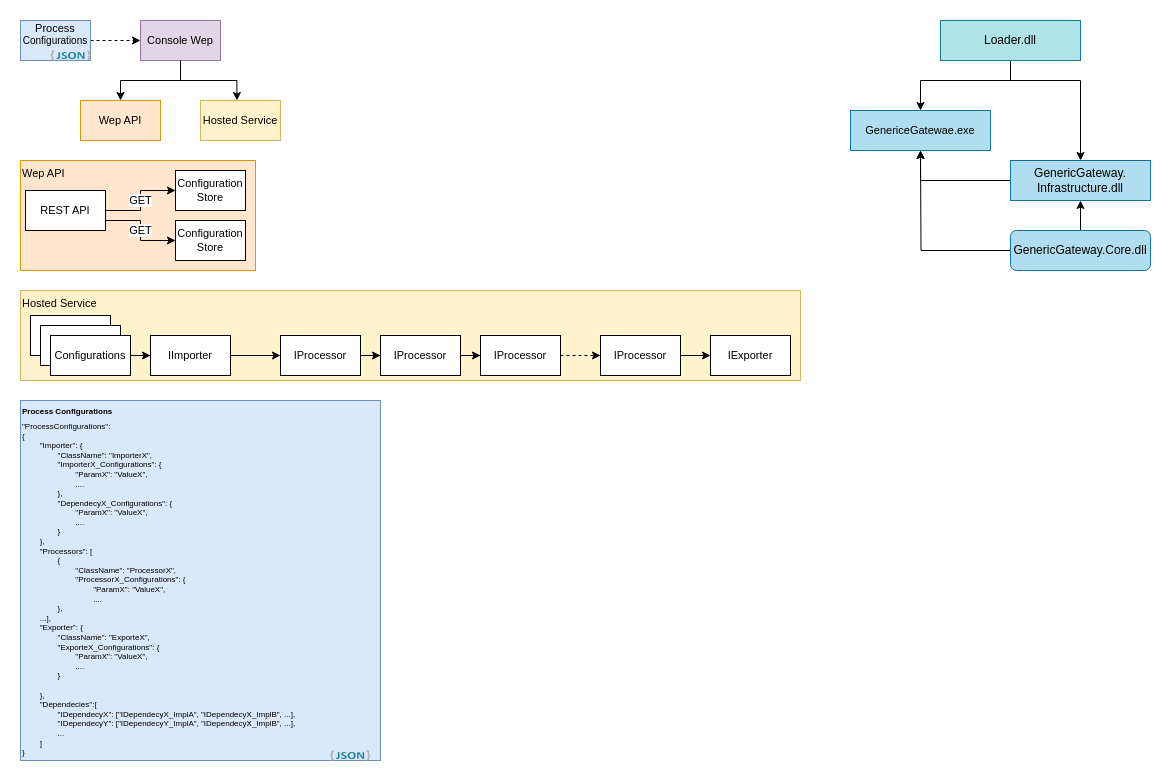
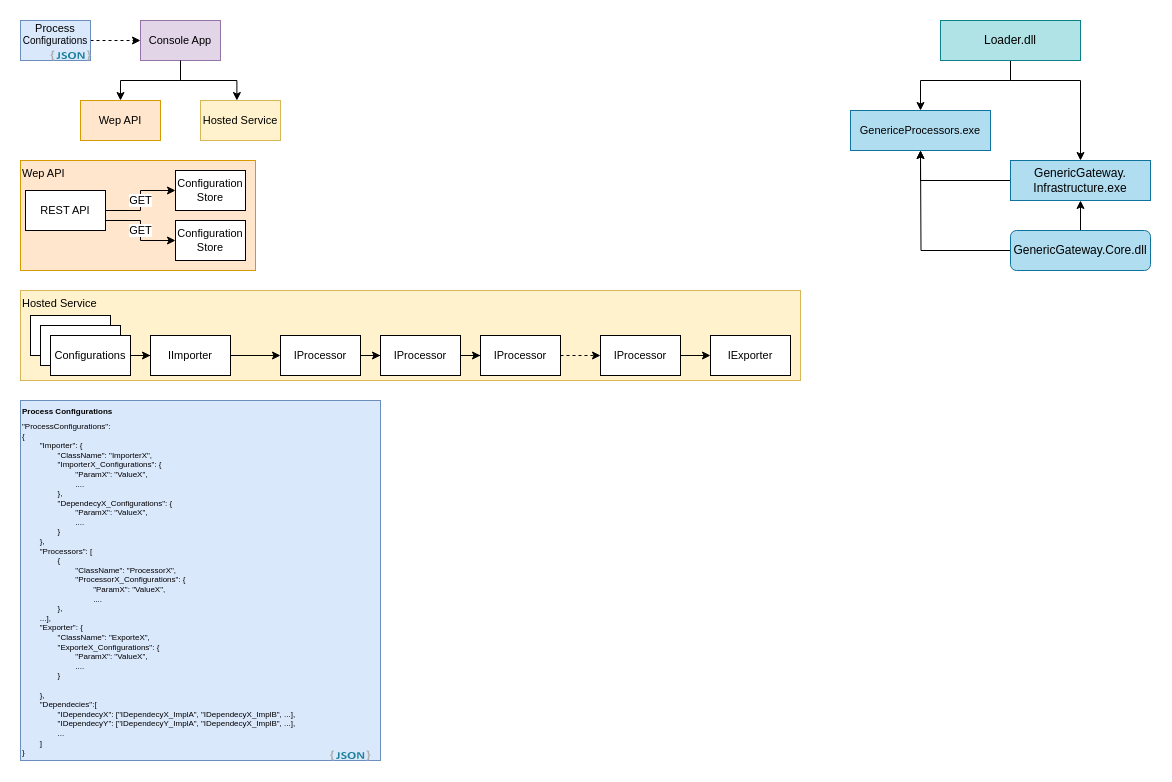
node "Console Wep": label "Console Wep" -> "Console App"
node "GenericeGatewae.exe": label "GenericeGatewae.exe" -> "GenericeProcessors.exe"
node "GenericGateway. Infrastructure.dll": label "GenericGateway. Infrastructure.dll" -> "GenericGateway. Infrastructure.exe"
